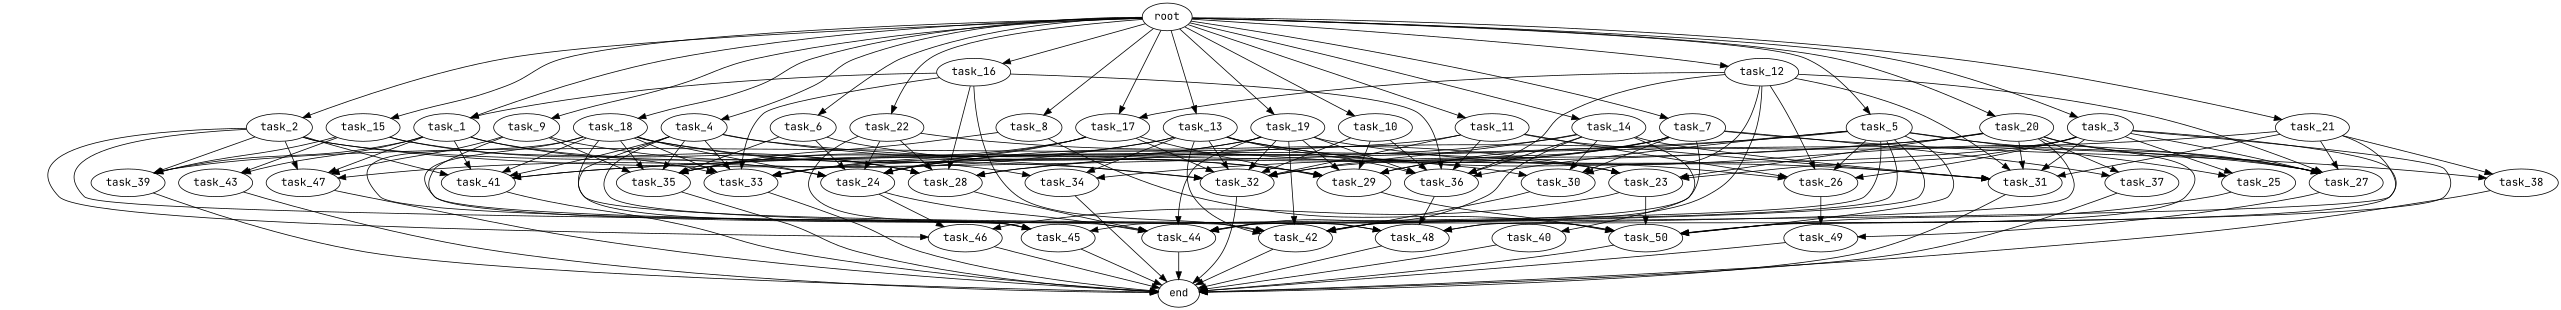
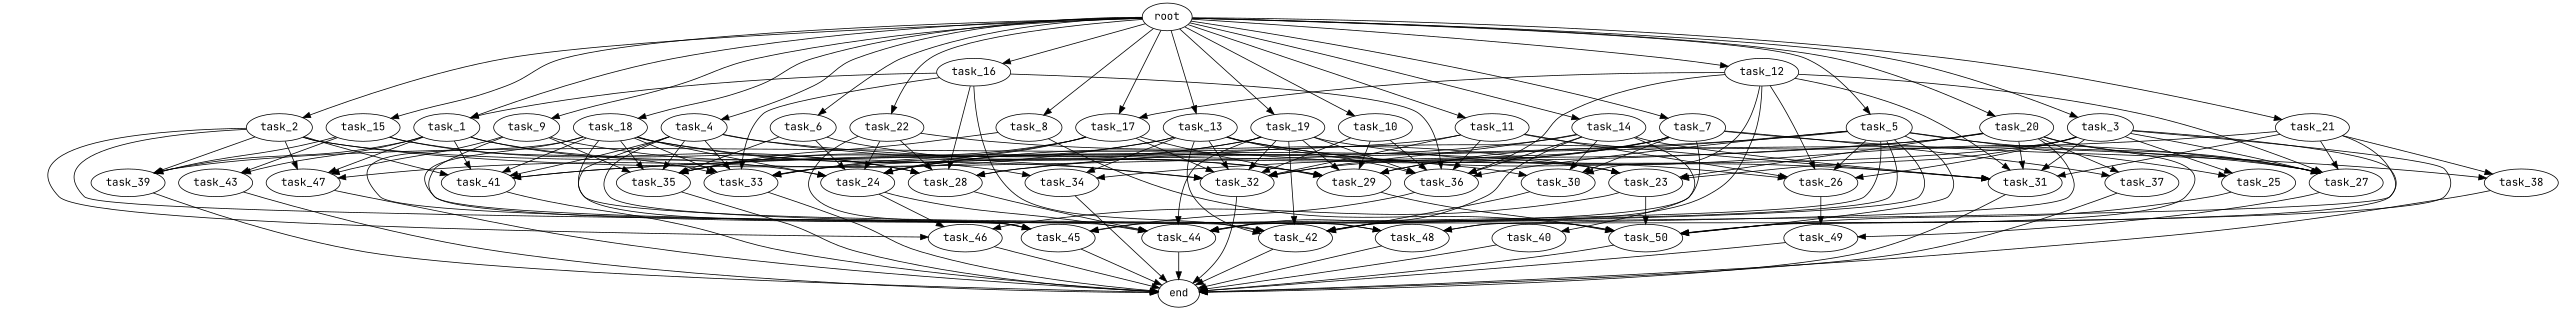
edge "task_36" -> "task_48": now "task_36" -> "task_45"
